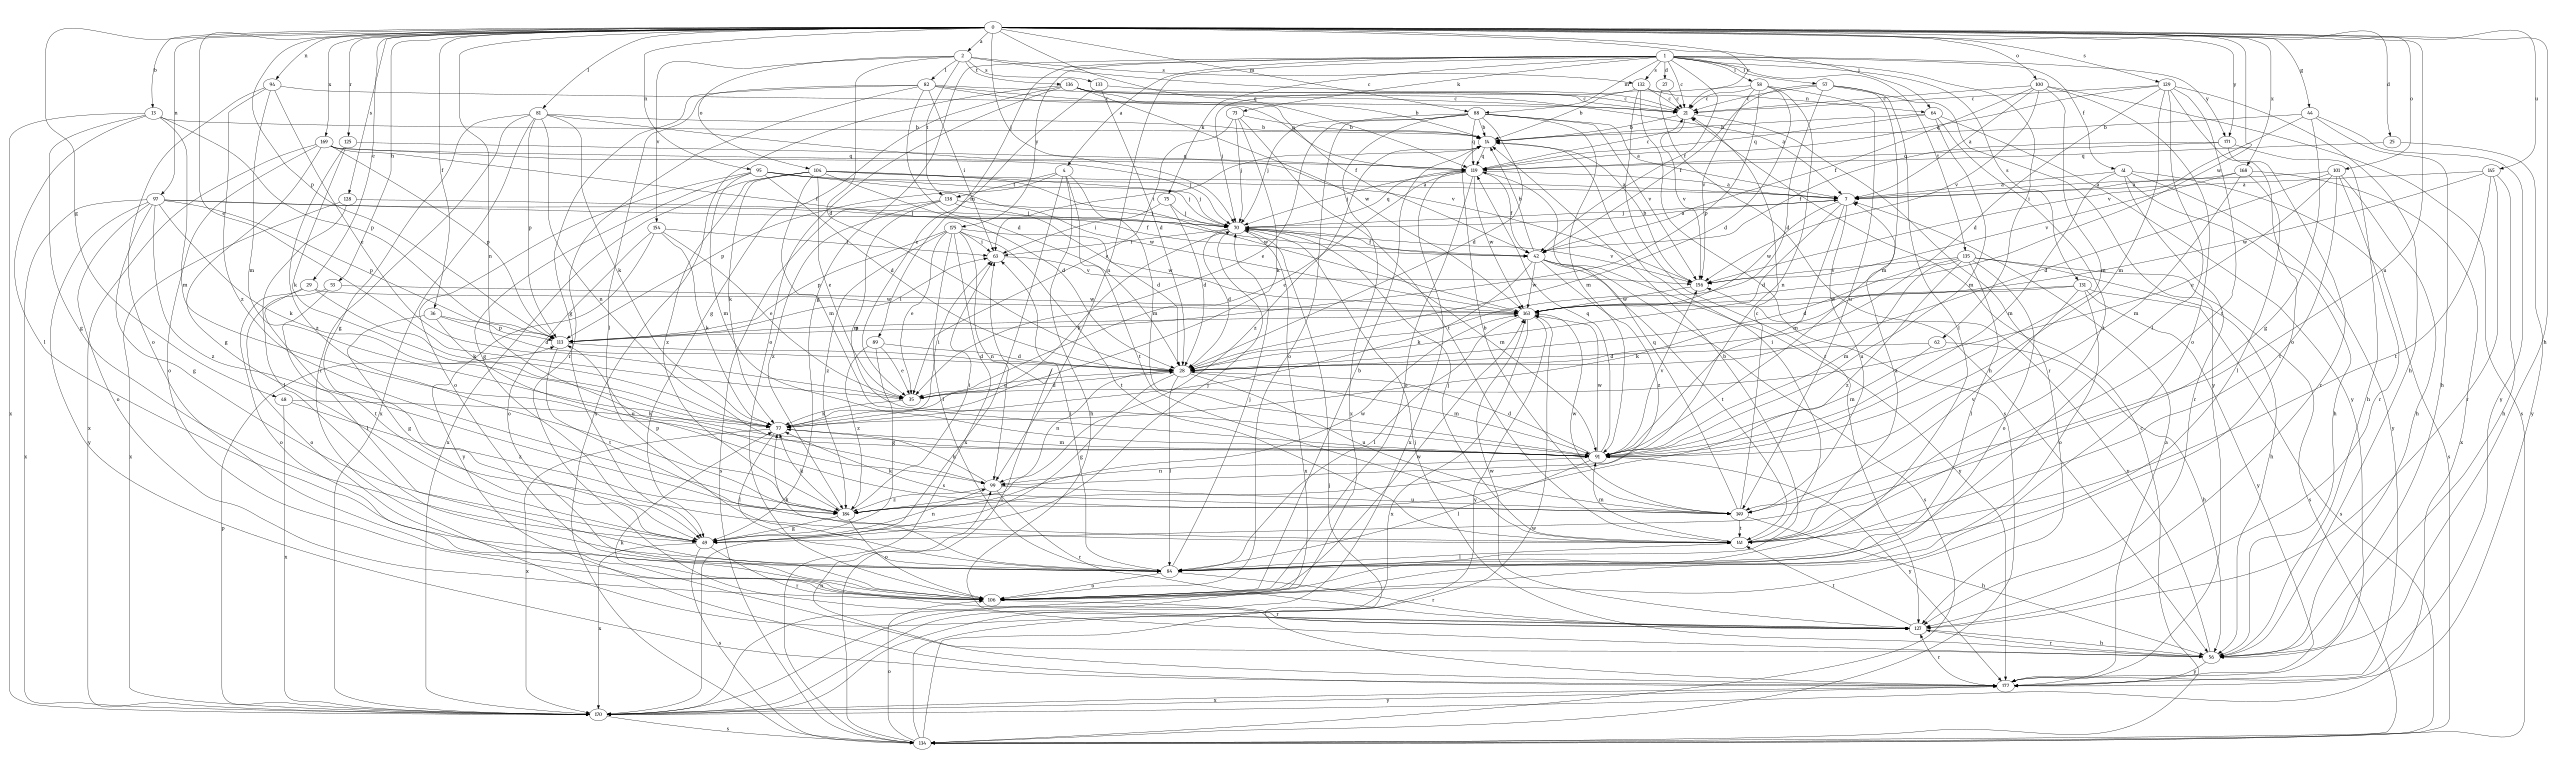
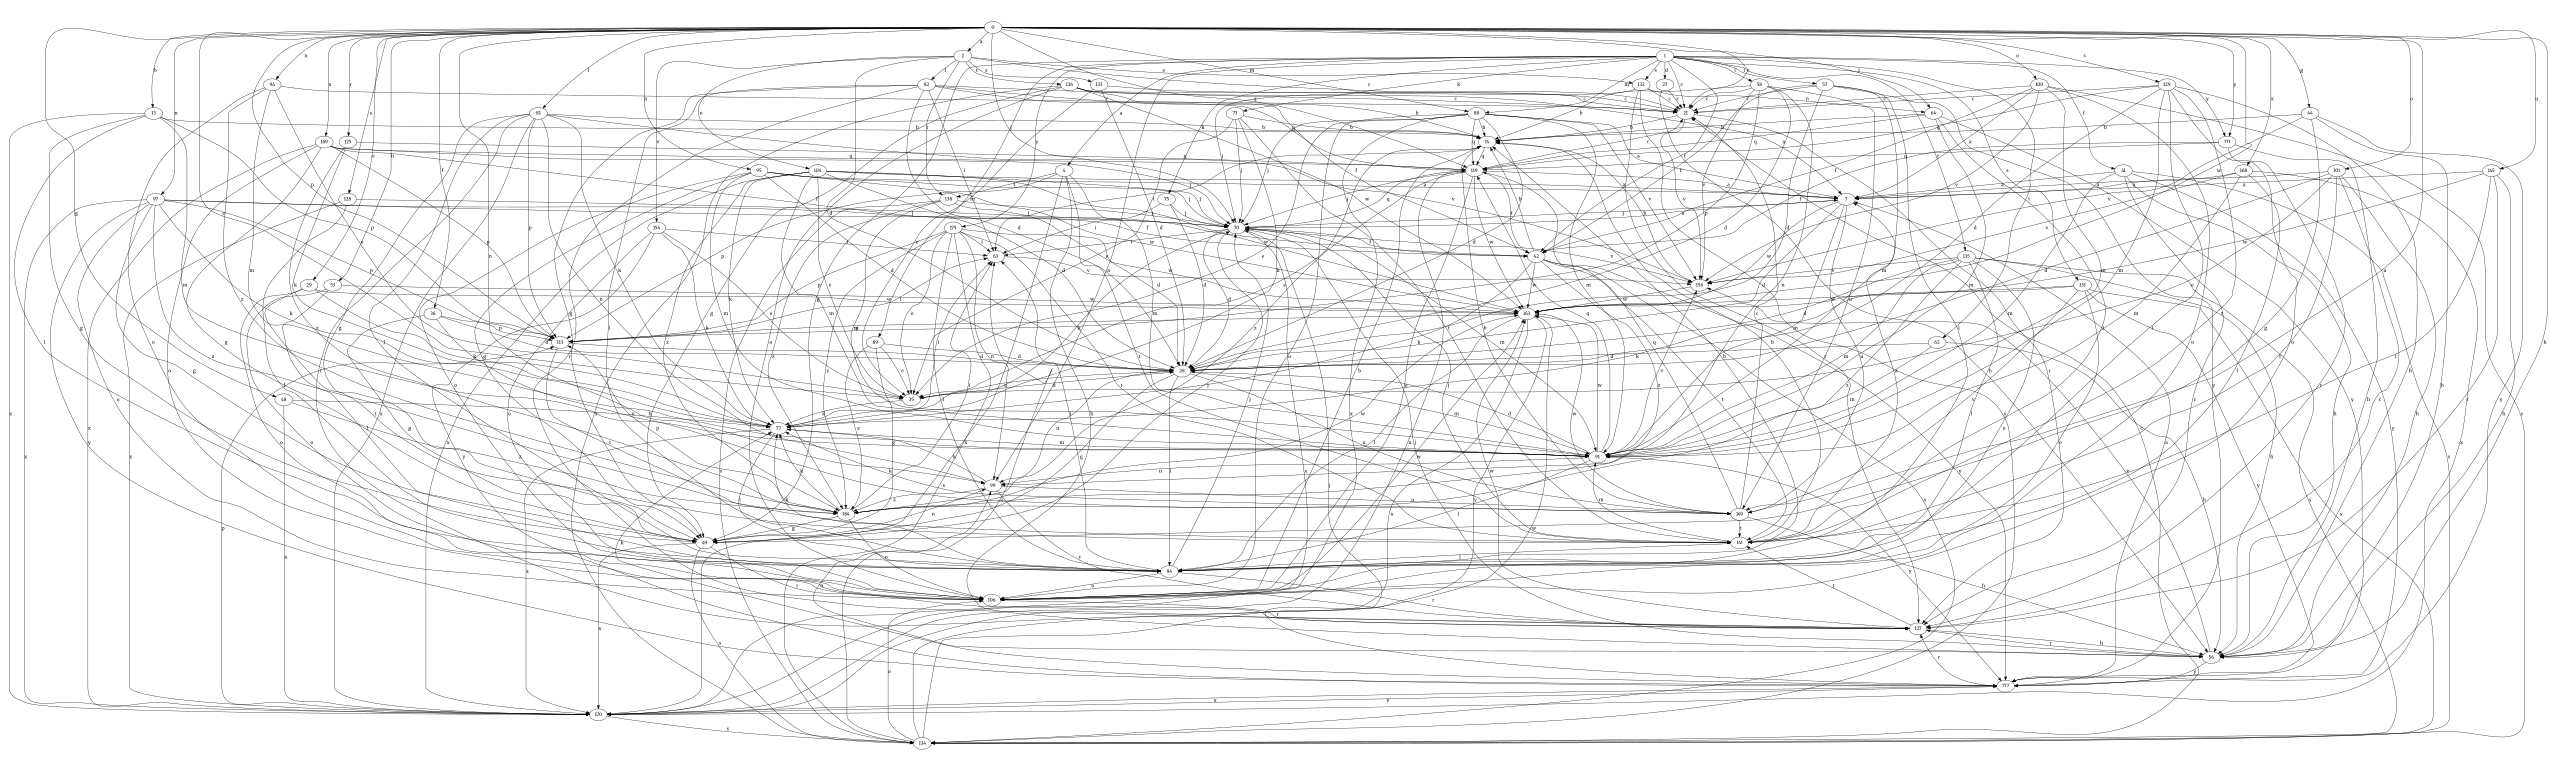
node "25": removed
edge "141" -> "14": label "i" -> "b"
edge "81" -> "84": added, label "l"
